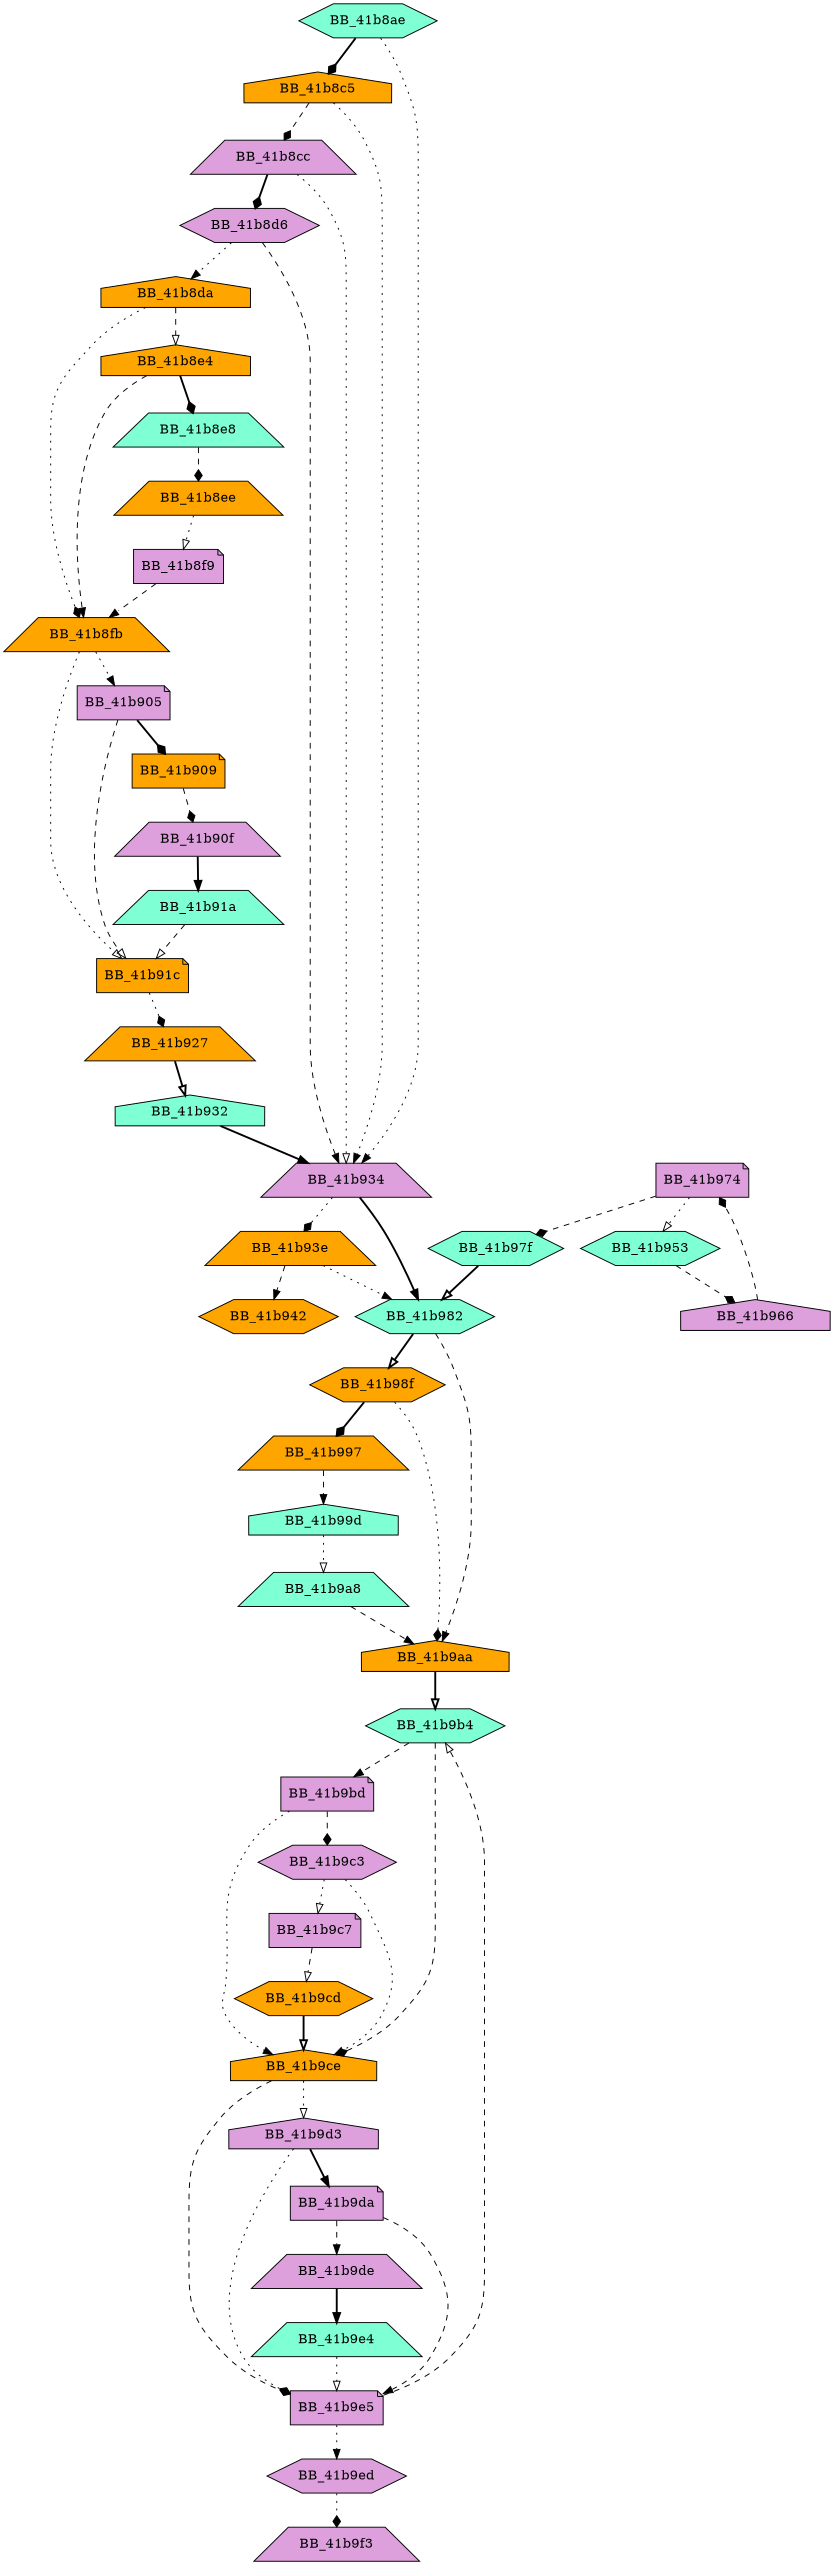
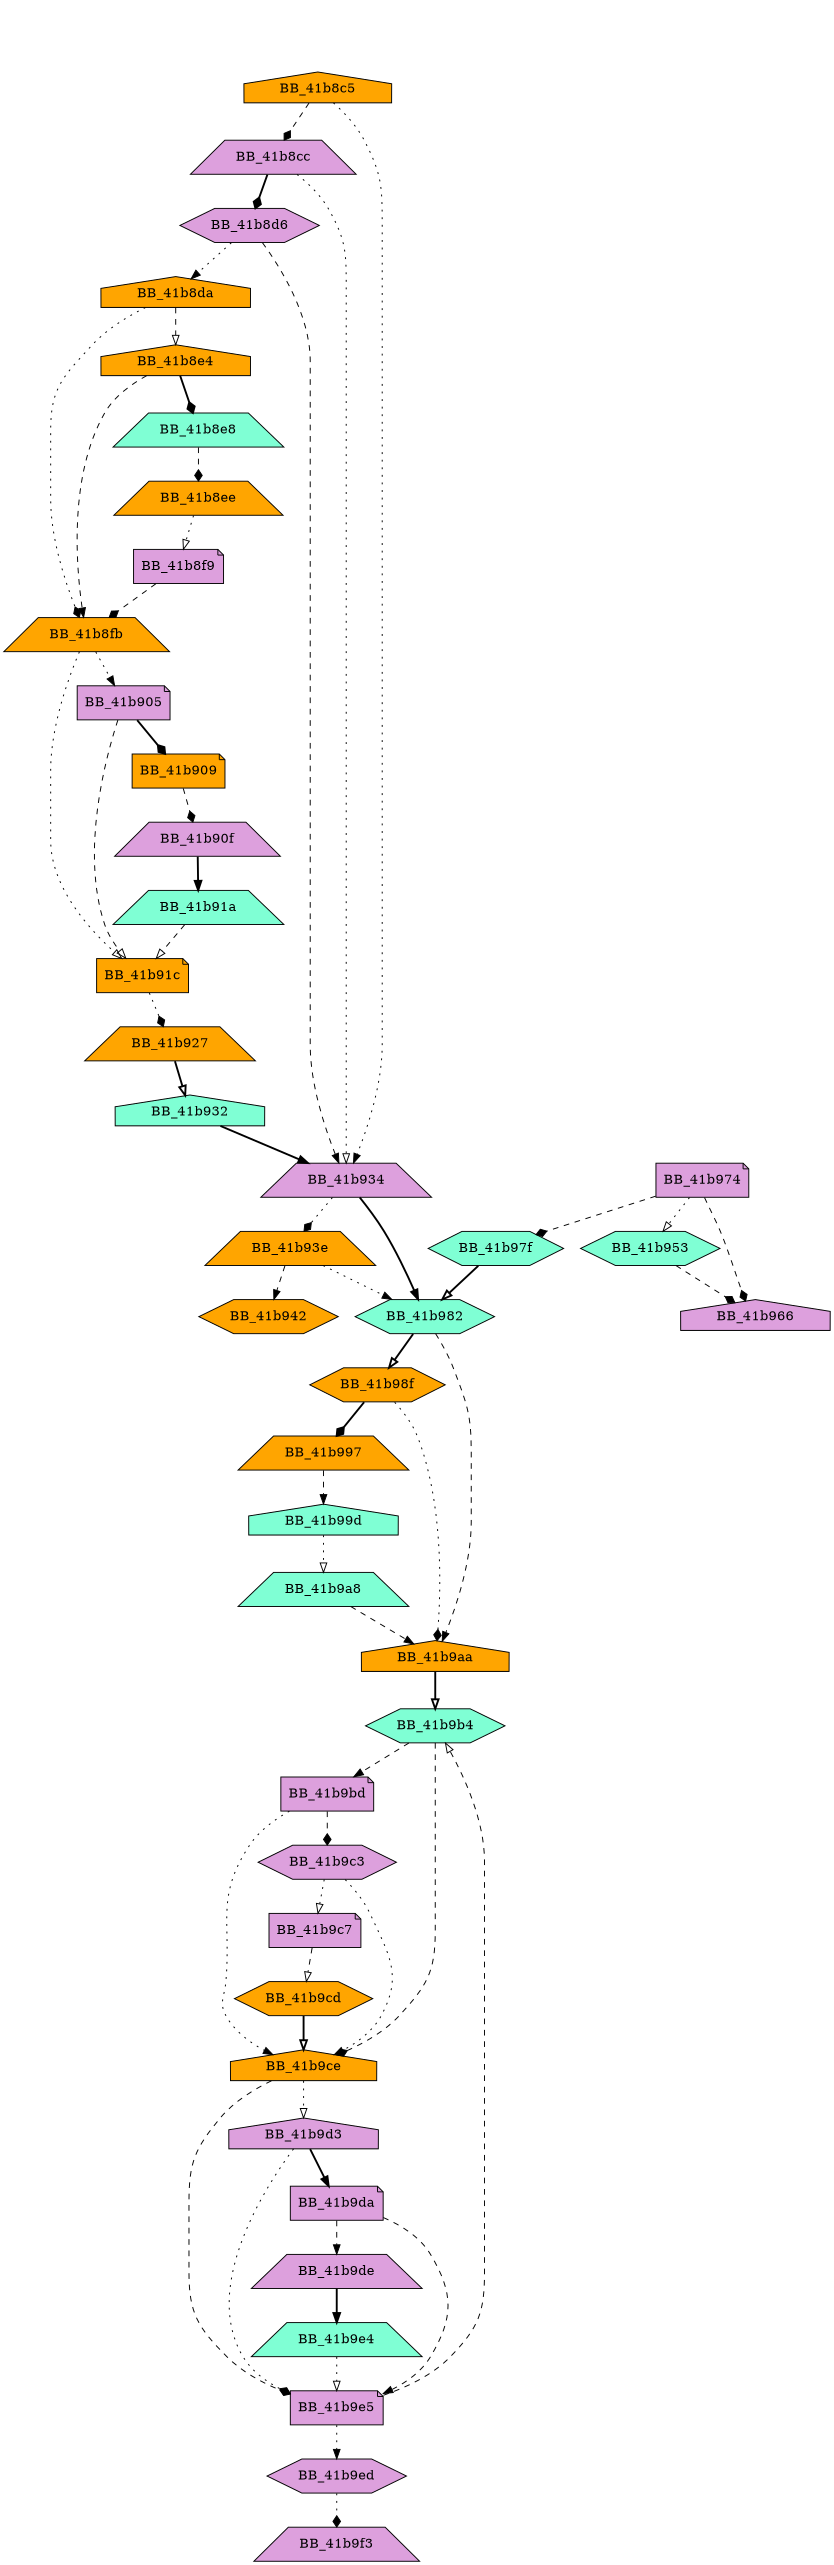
node "BB_41b8ae": removed
edge "BB_41b8f9" -> "BB_41b8fb": arrowhead normal -> diamond
edge "BB_41b966" -> "BB_41b974": reversed
